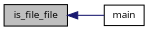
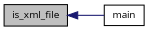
node "is_file_file": label "is_file_file" -> "is_xml_file"
